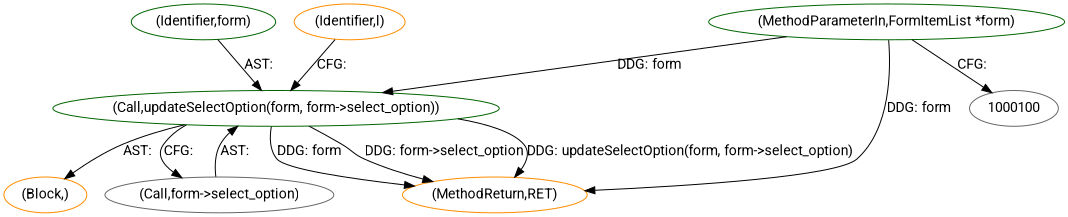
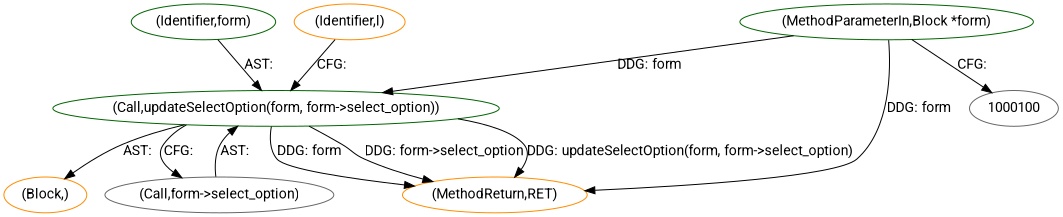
node "(MethodParameterIn,FormItemList *form)": label "(MethodParameterIn,FormItemList *form)" -> "(MethodParameterIn,Block *form)"
